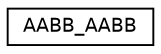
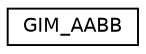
node "AABB_AABB": label "AABB_AABB" -> "GIM_AABB"
